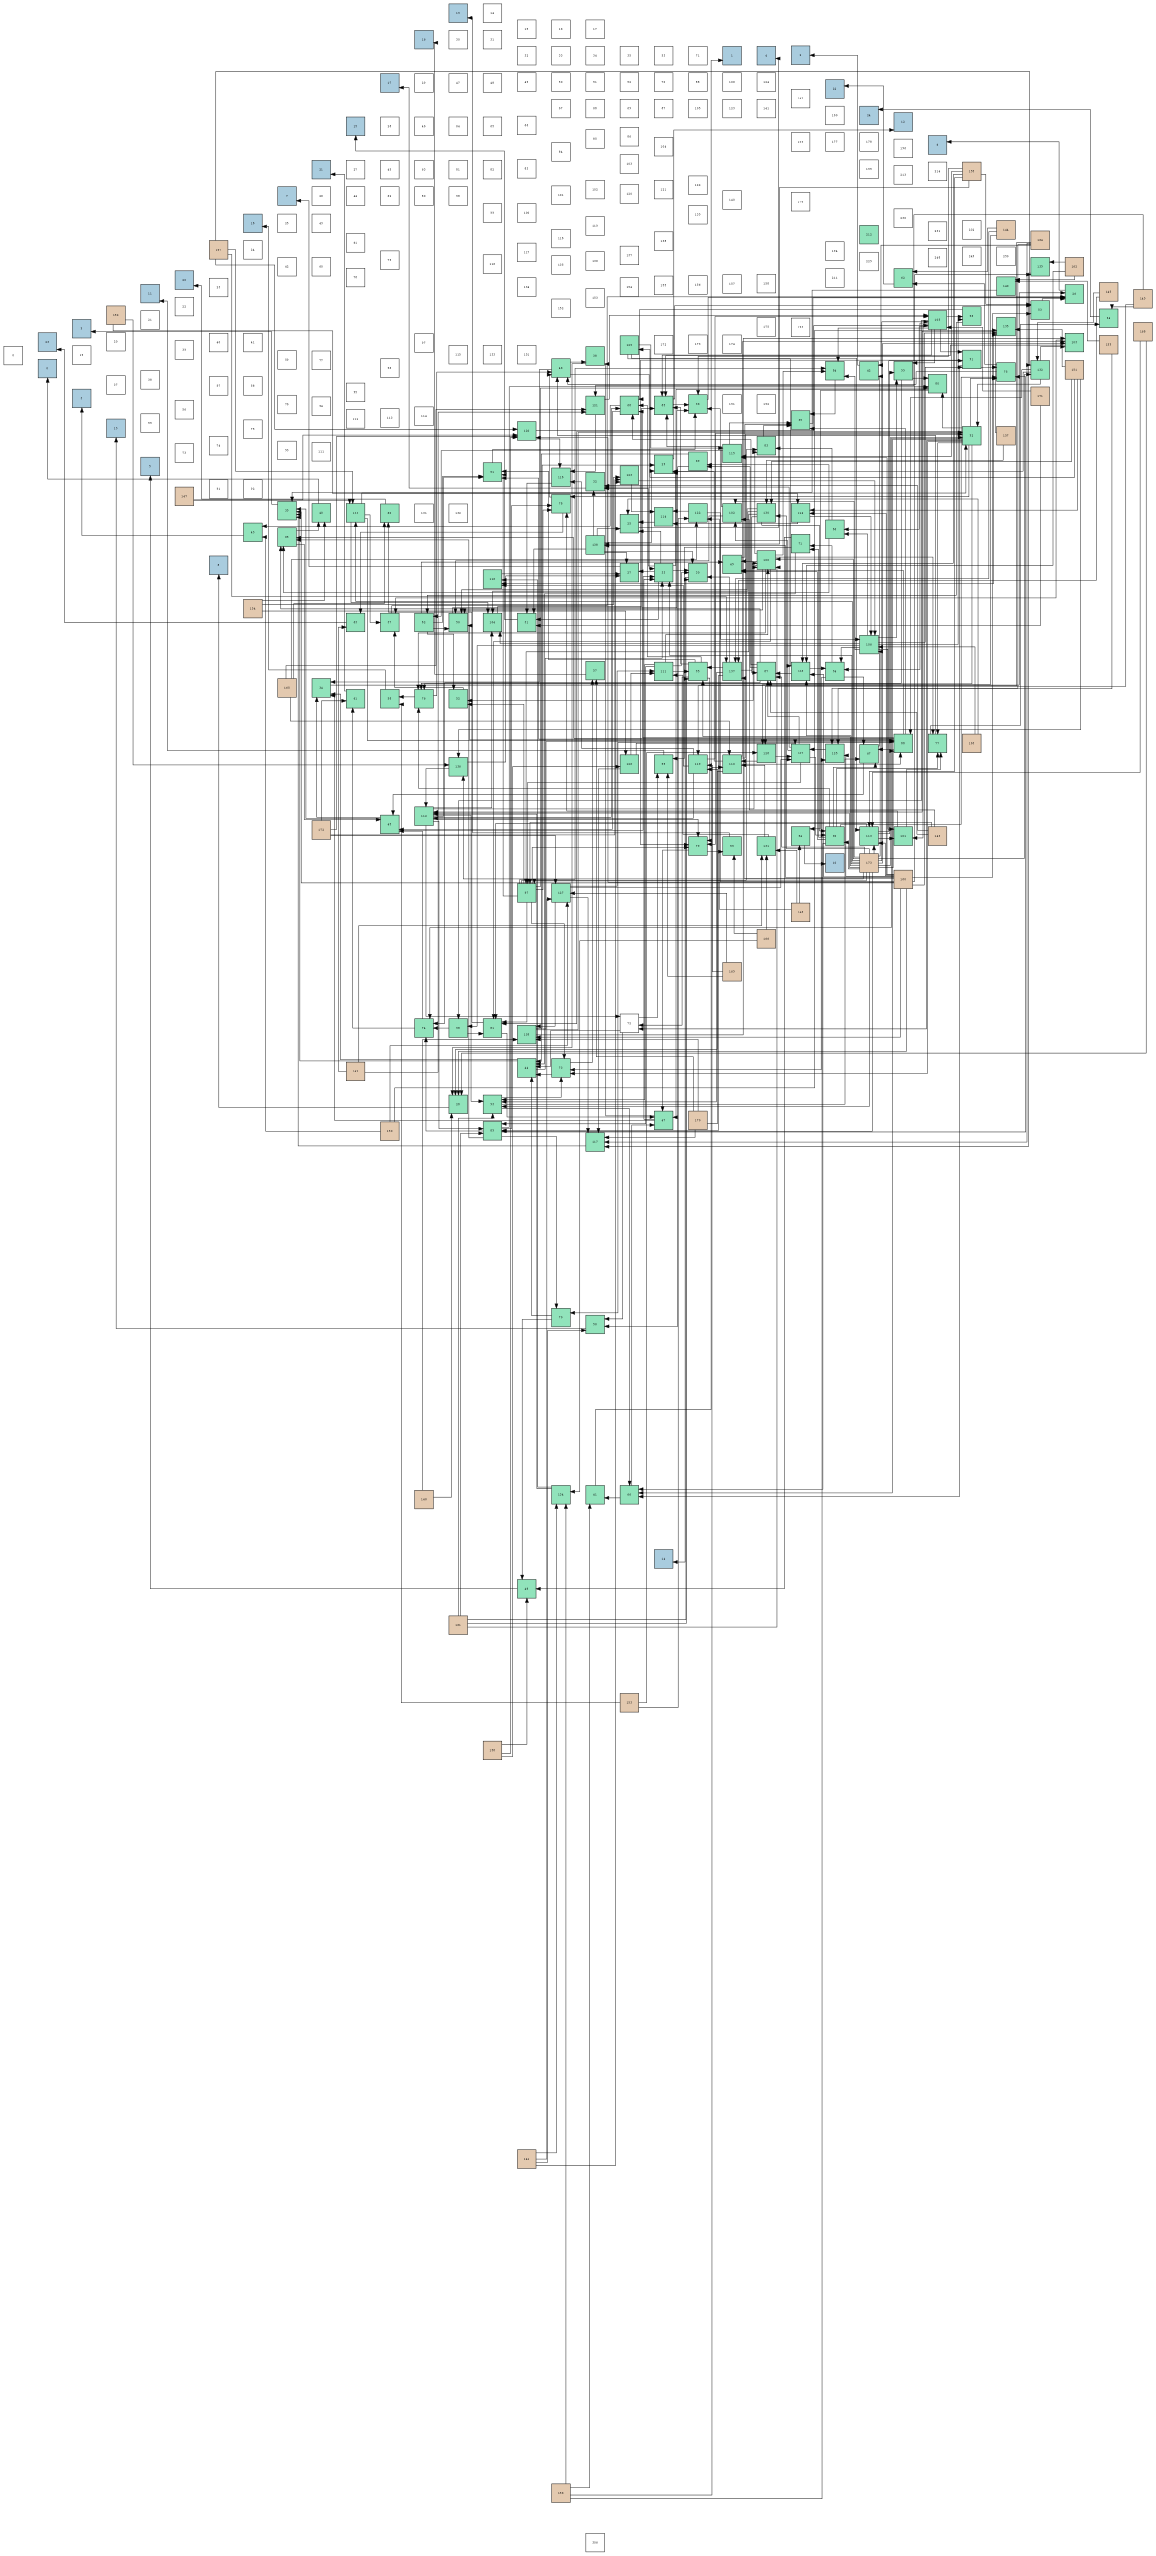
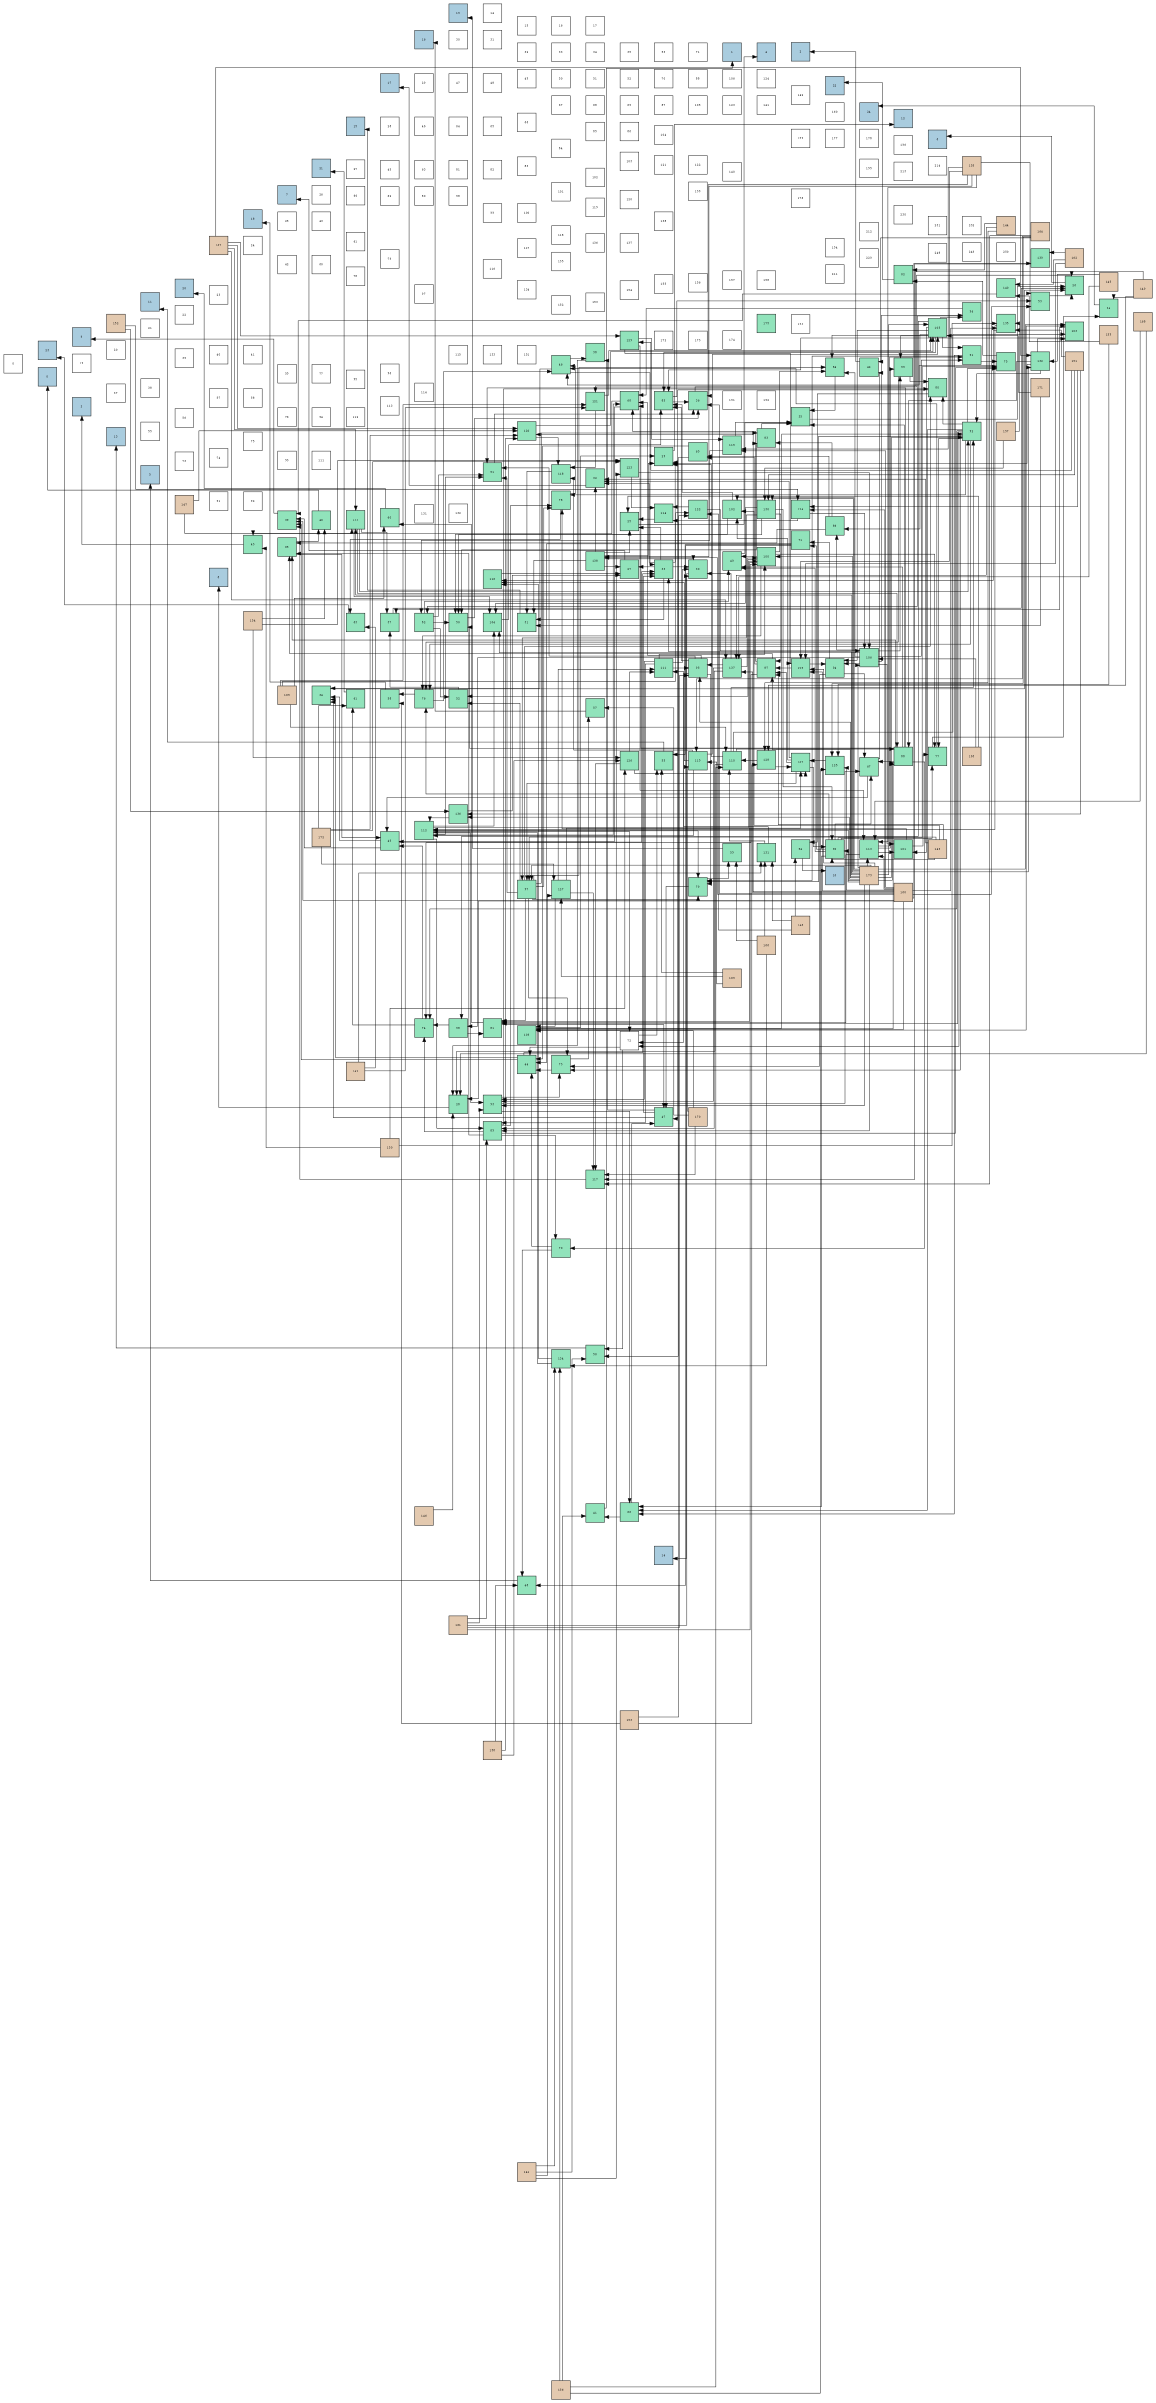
node "212": fillcolor #91e3bb -> #ffffff
node "175": fillcolor #ffffff -> #91e3bb
edge "167" -> "129": added
edge "143" -> "90": added
edge "150" -> "127": now "150" -> "126"
edge "146" -> "109": removed
node "306": removed
